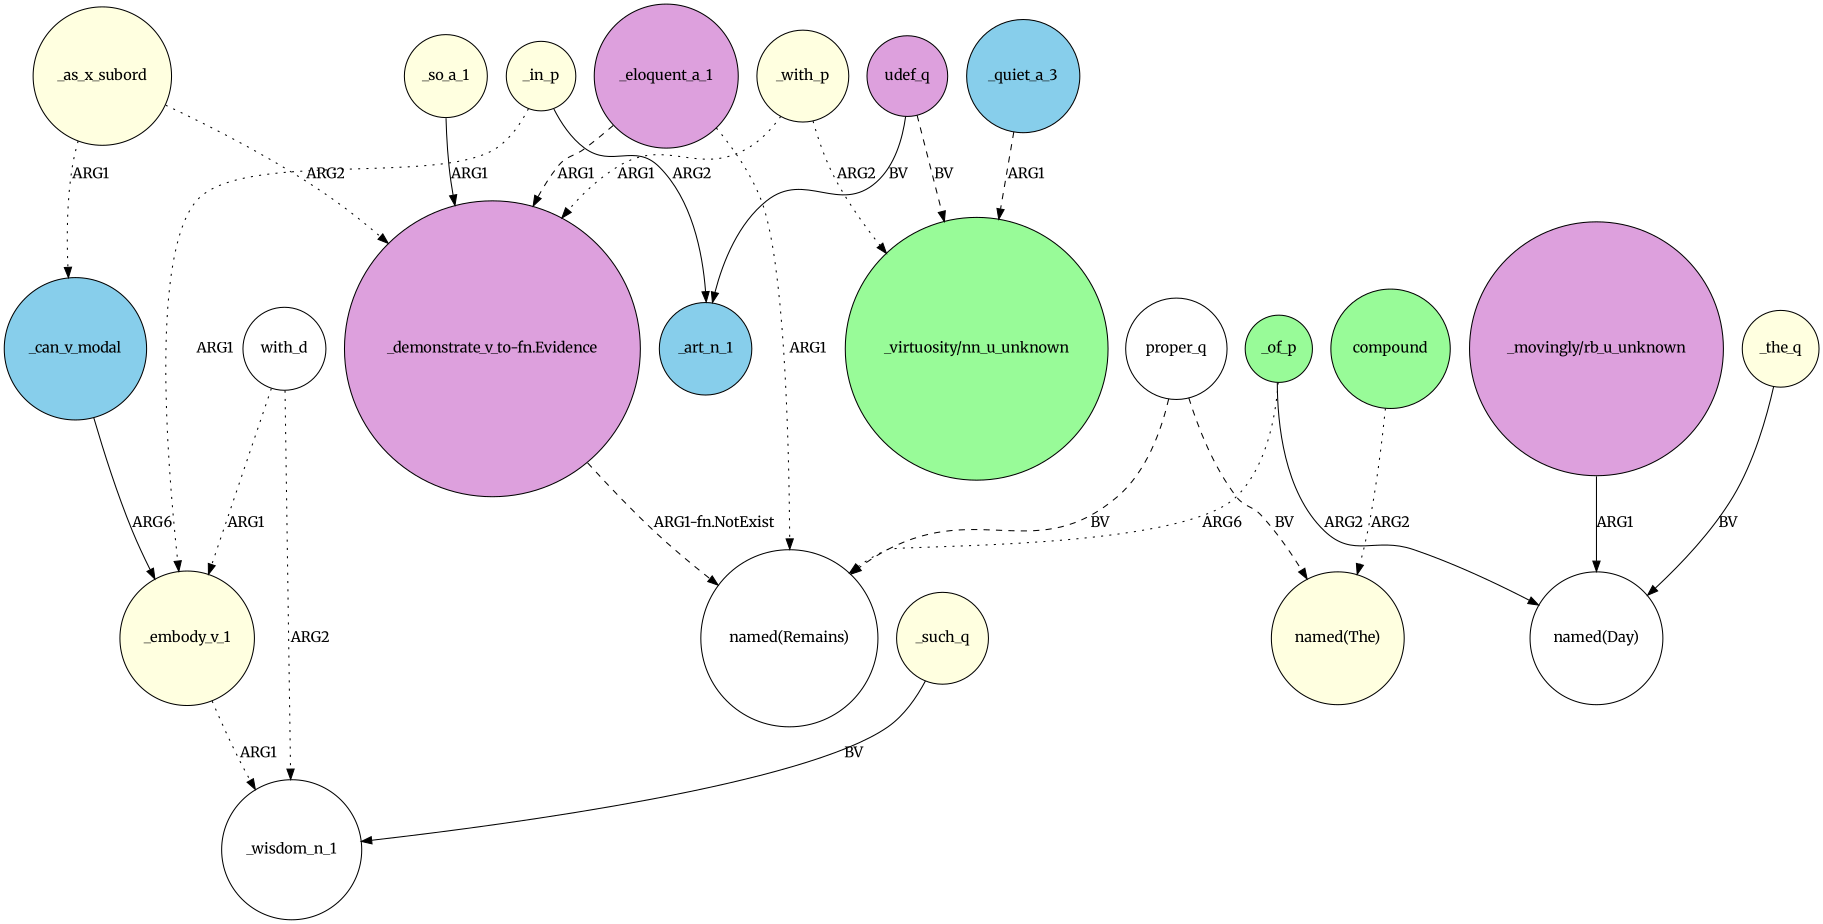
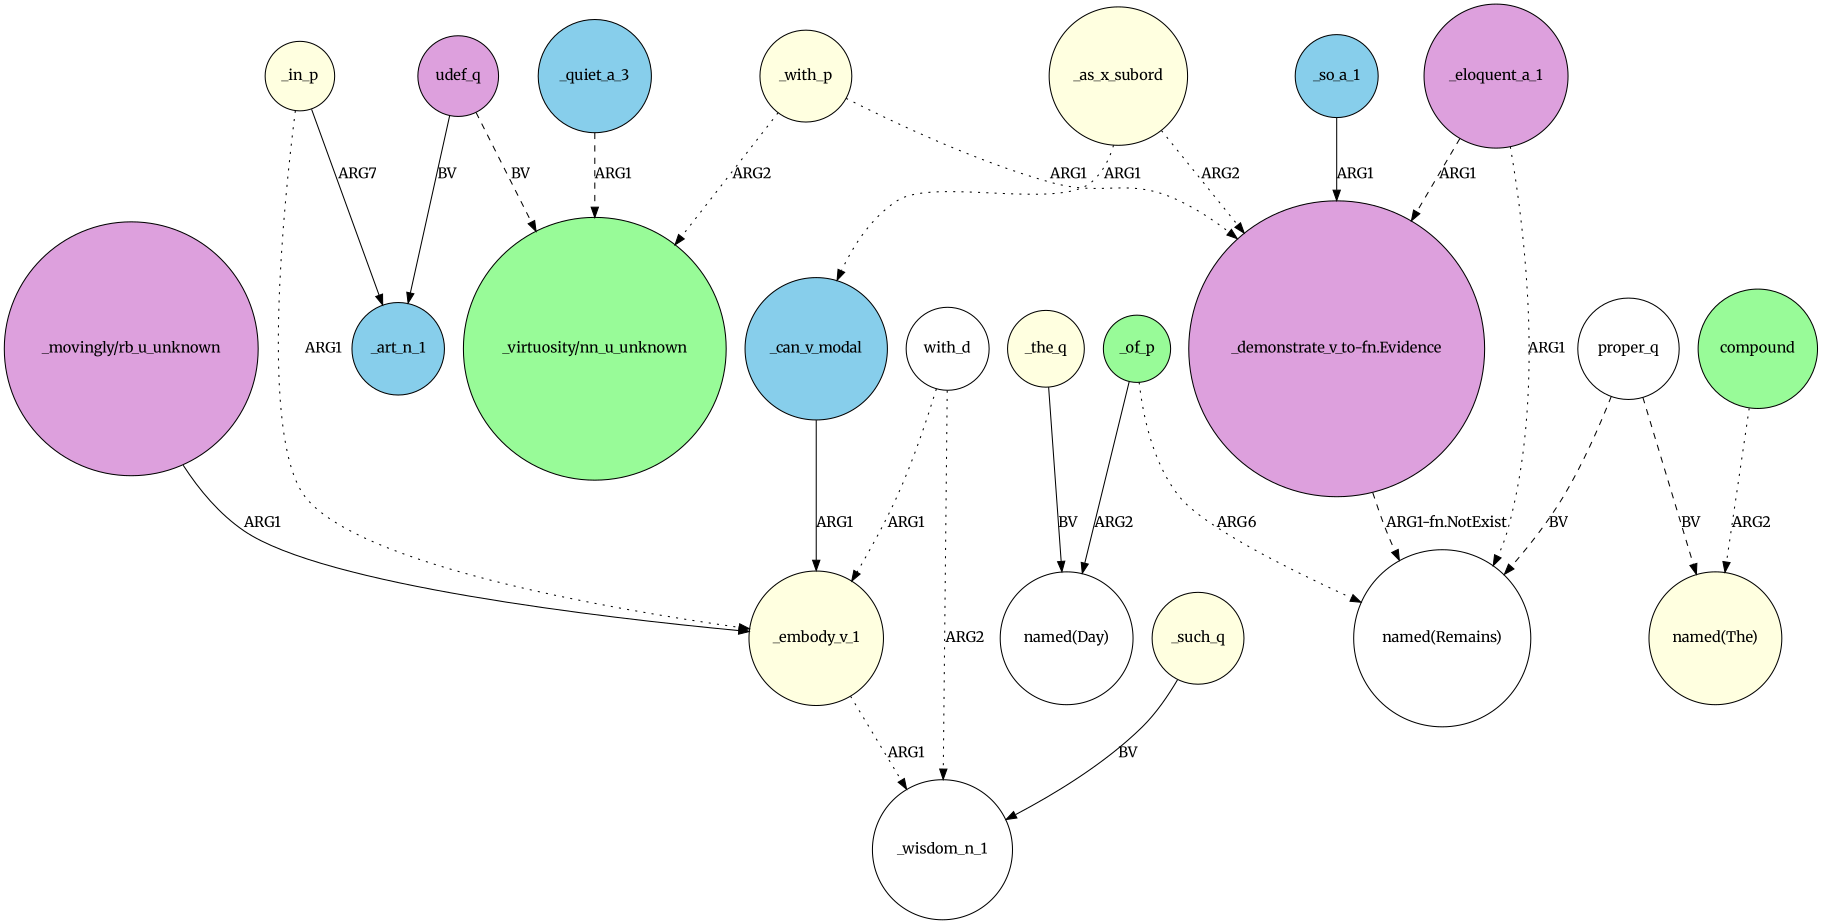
node "_so_a_1": fillcolor lightyellow -> skyblue
edge "_in_p" -> "_art_n_1": label "ARG2" -> "ARG7"
edge "_movingly/rb_u_unknown" -> "named(Day)": now "_movingly/rb_u_unknown" -> "_embody_v_1"
edge "_can_v_modal" -> "_embody_v_1": label "ARG6" -> "ARG1"
